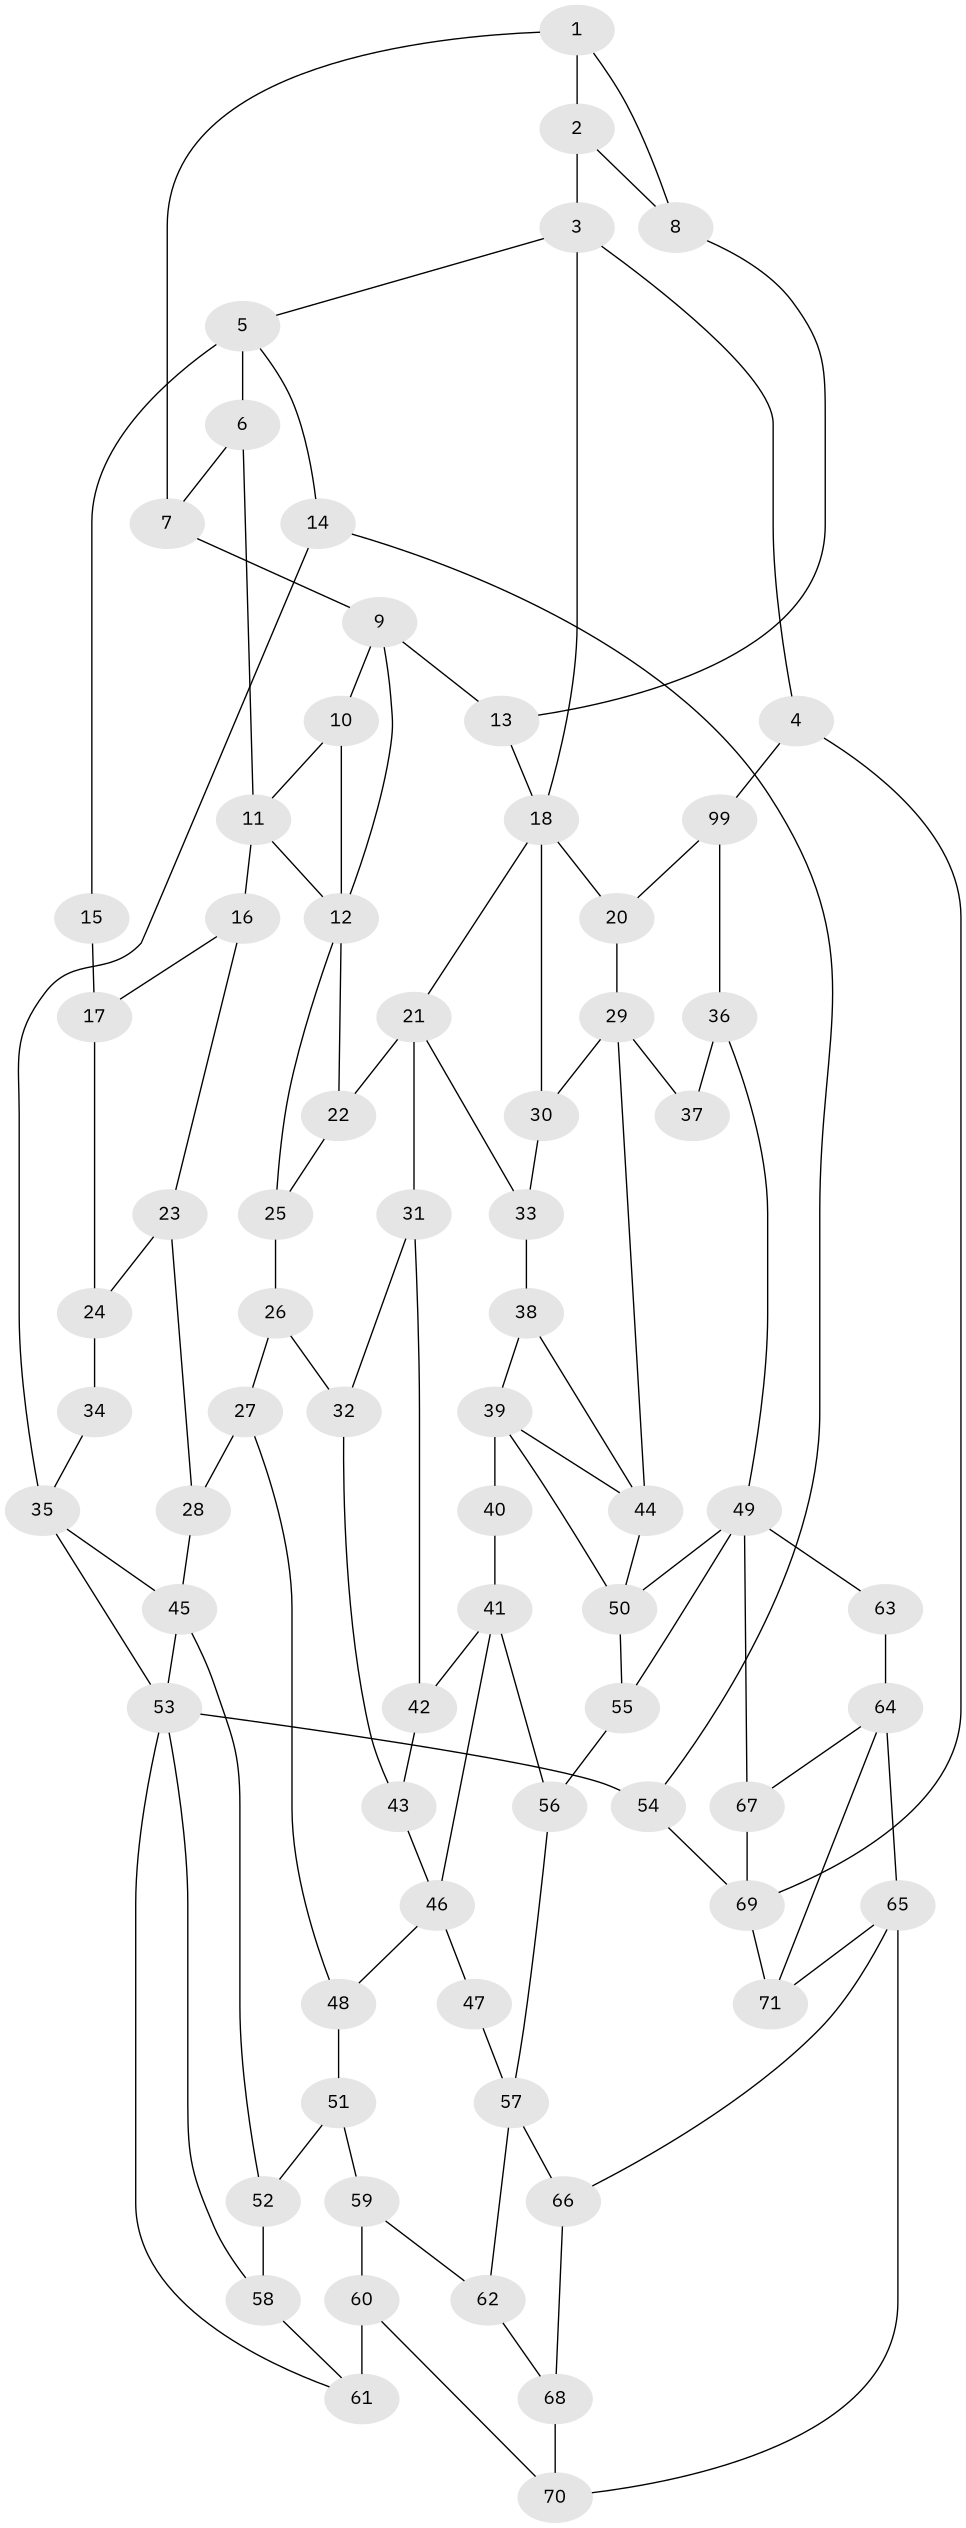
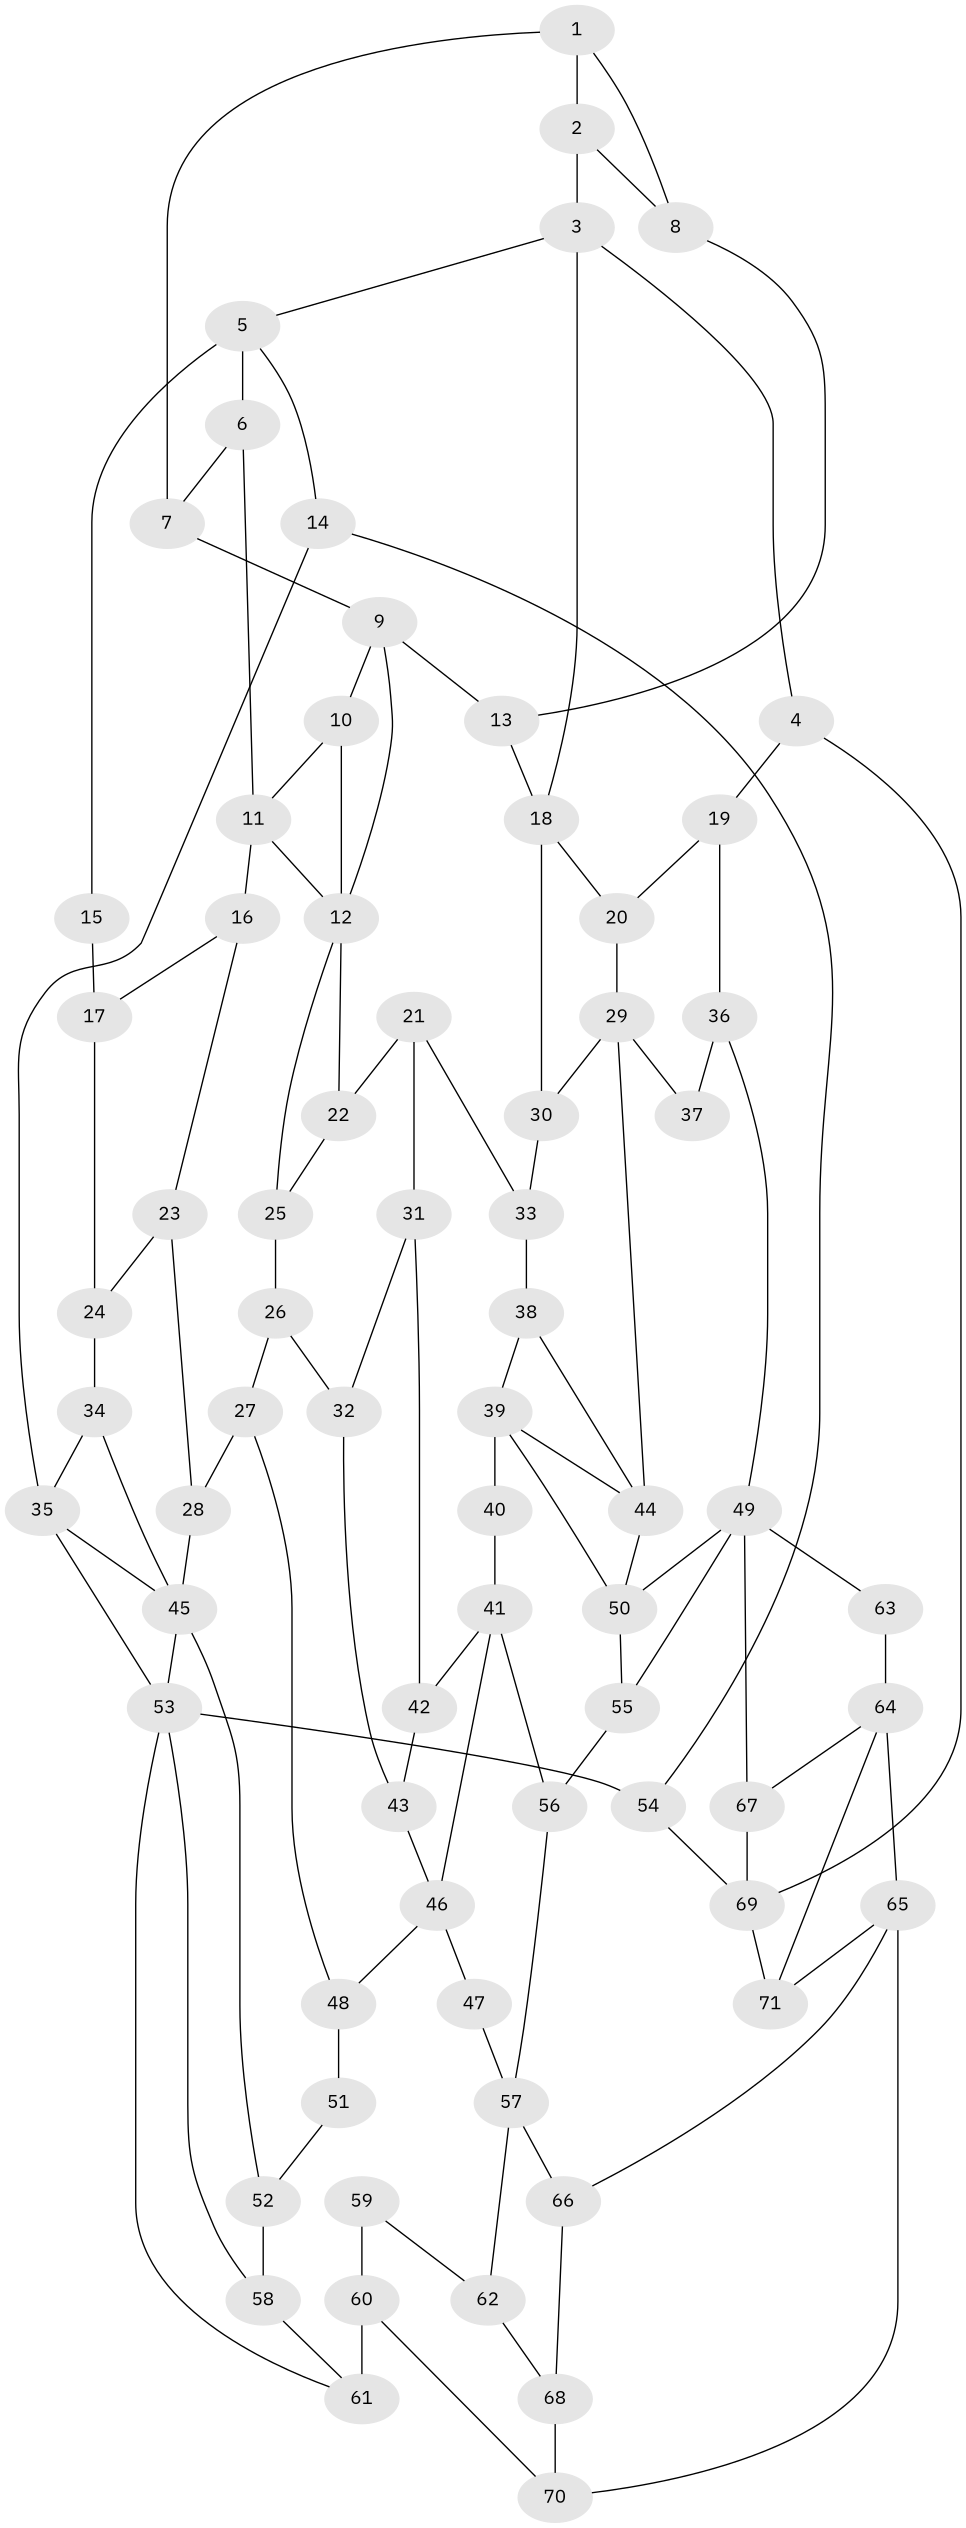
node "99": label "99" -> "19"
edge "18" -- "21": removed
edge "34" -- "45": added
edge "51" -- "59": removed
